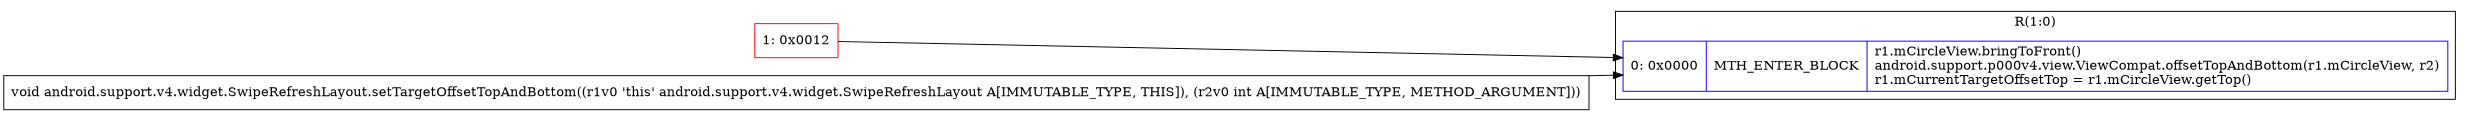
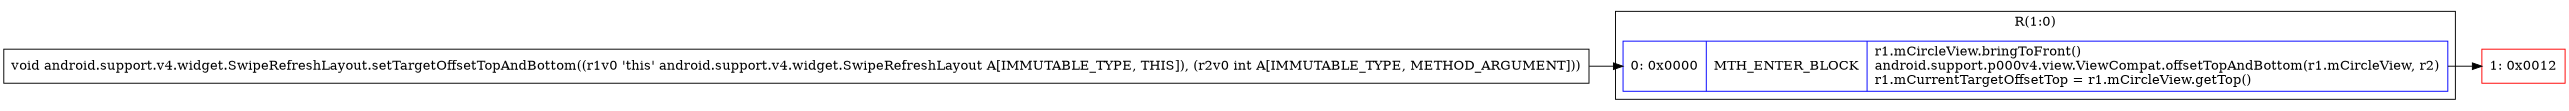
edge "1: 0x0012" -> "0: 0x0000": reversed
